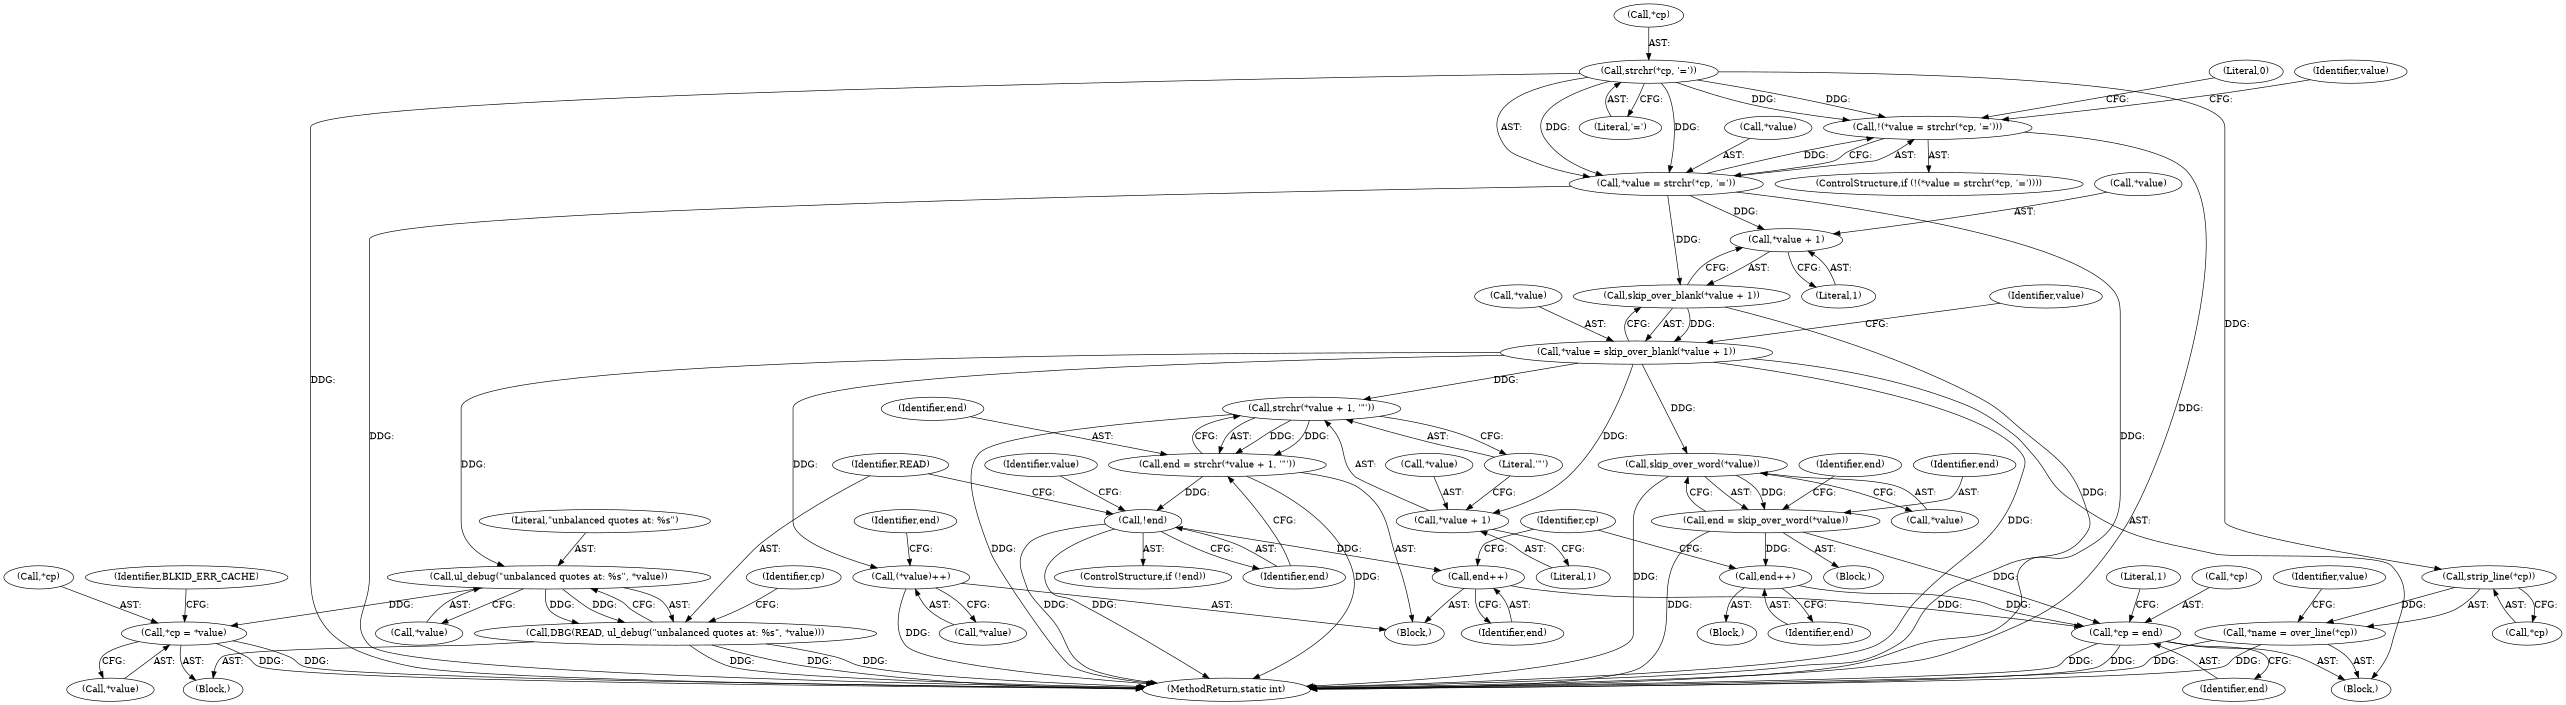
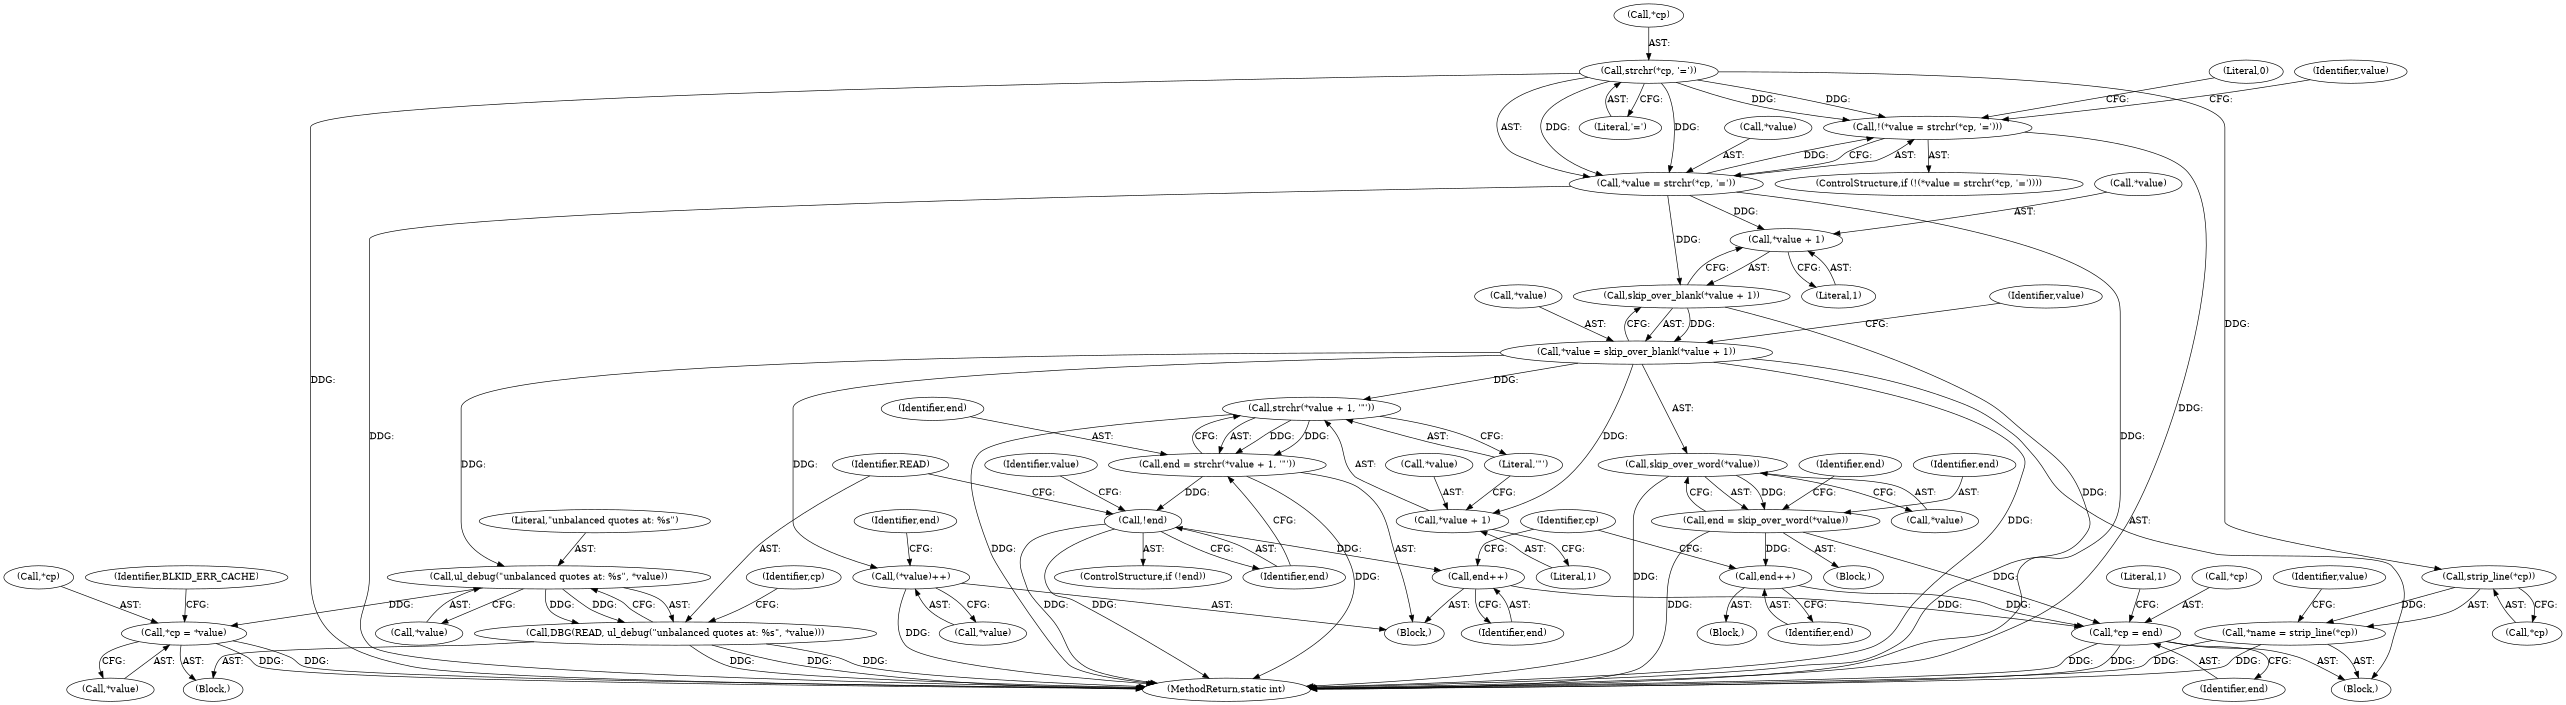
edge "(Call,*value = skip_over_blank(*value + 1))" -> "(Call,skip_over_word(*value))": label "DDG: " -> "AST: "
node "(Call,*name = over_line(*cp))": label "(Call,*name = over_line(*cp))" -> "(Call,*name = strip_line(*cp))"
